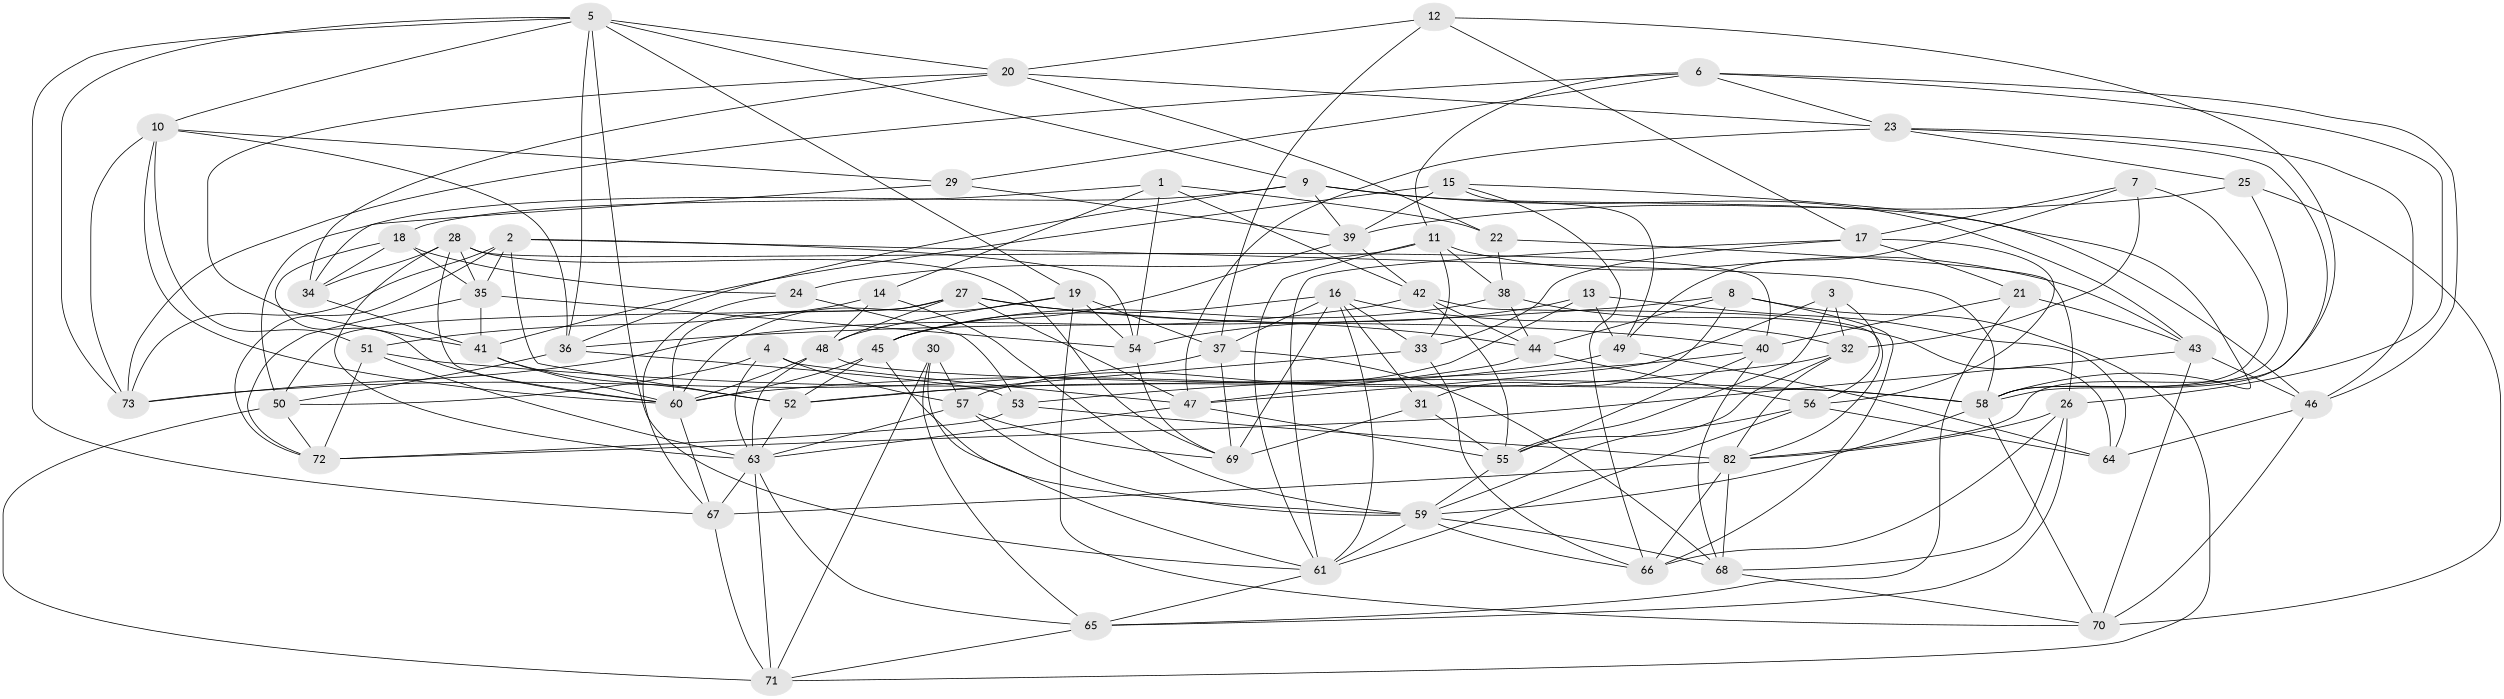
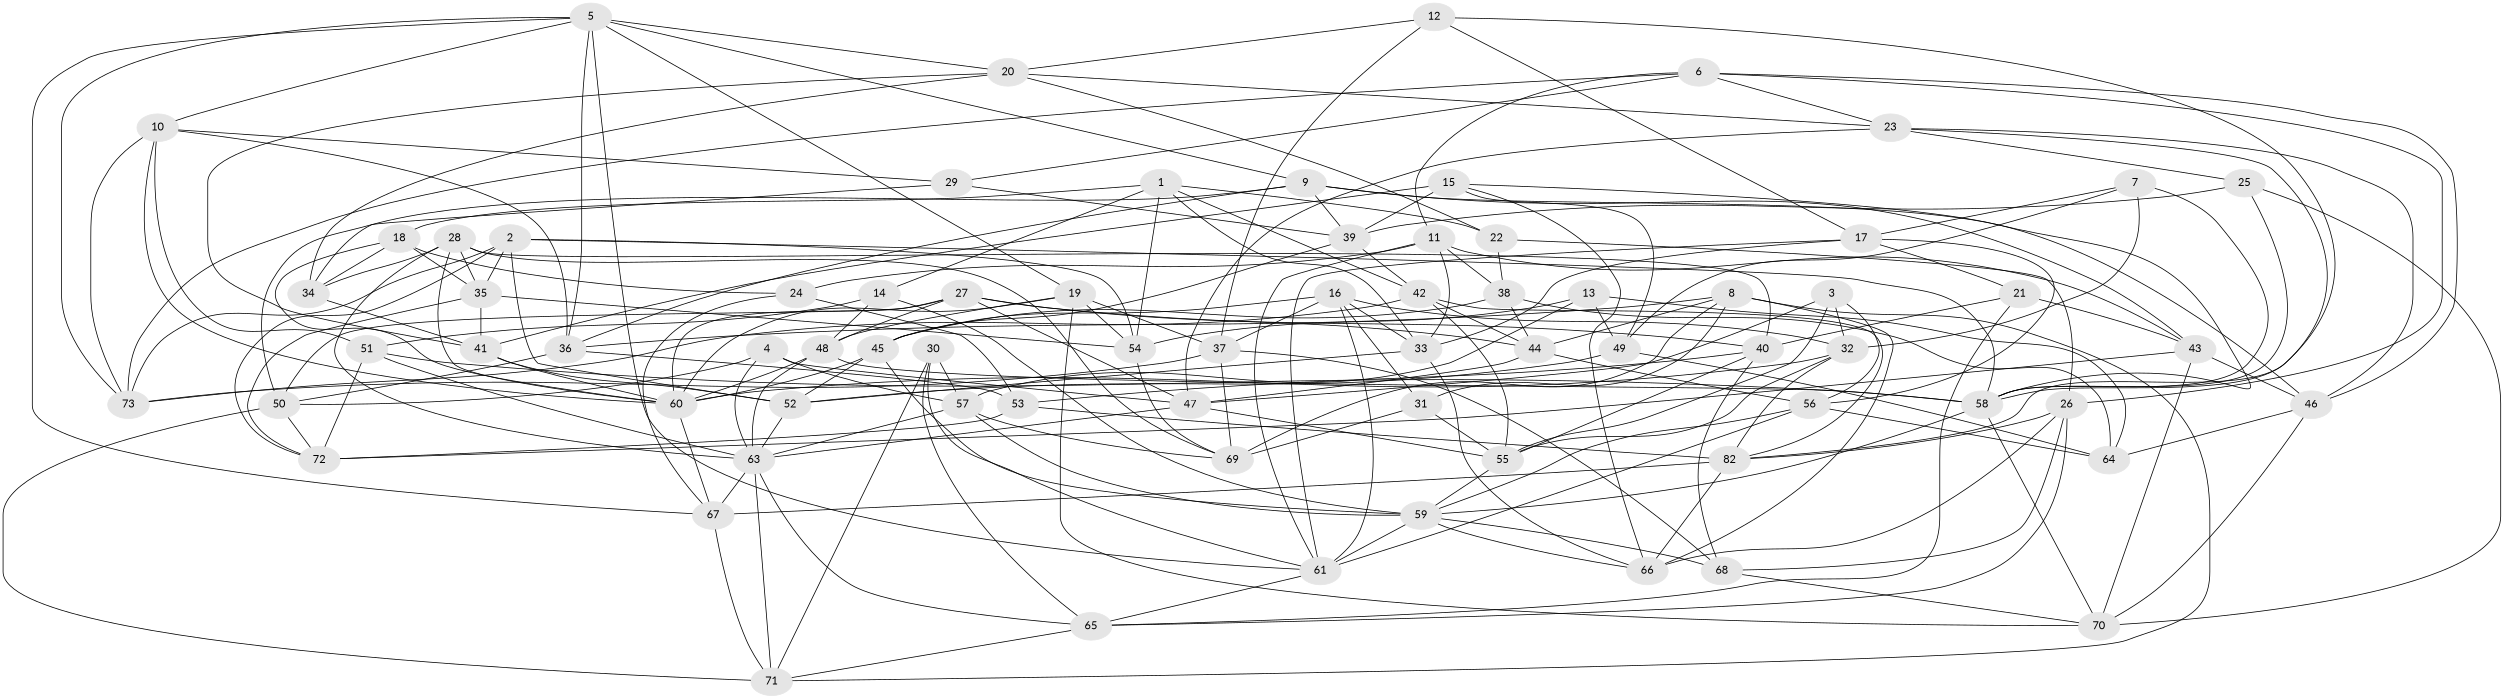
edge "1" -- "33": added
edge "16" -- "69": now "8" -- "69"
edge "82" -- "68": removed
